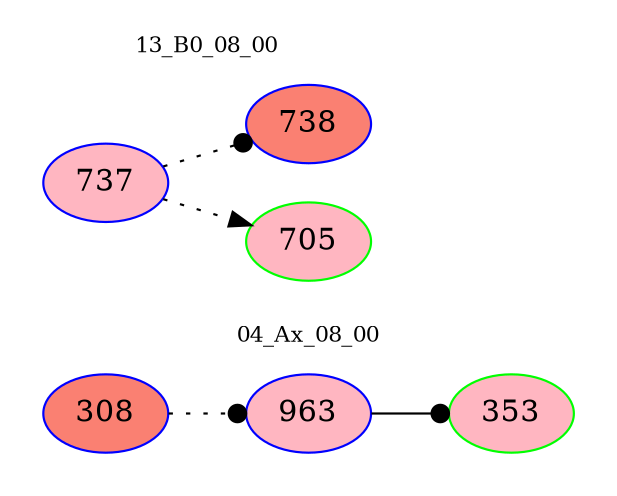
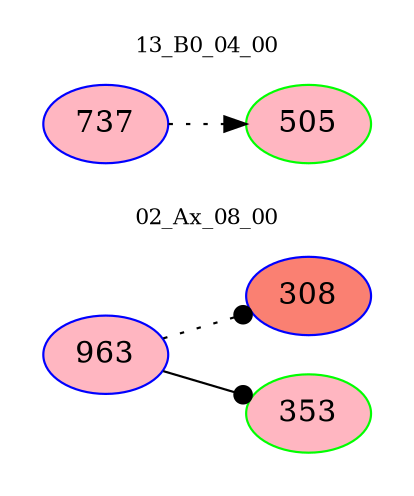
cluster "13_B0_08_00": label "13_B0_08_00" -> "13_B0_04_00"
node "738": removed
node "705": label "705" -> "505"
cluster "04_Ax_08_00": label "04_Ax_08_00" -> "02_Ax_08_00"
edge "308" -> "963": reversed
